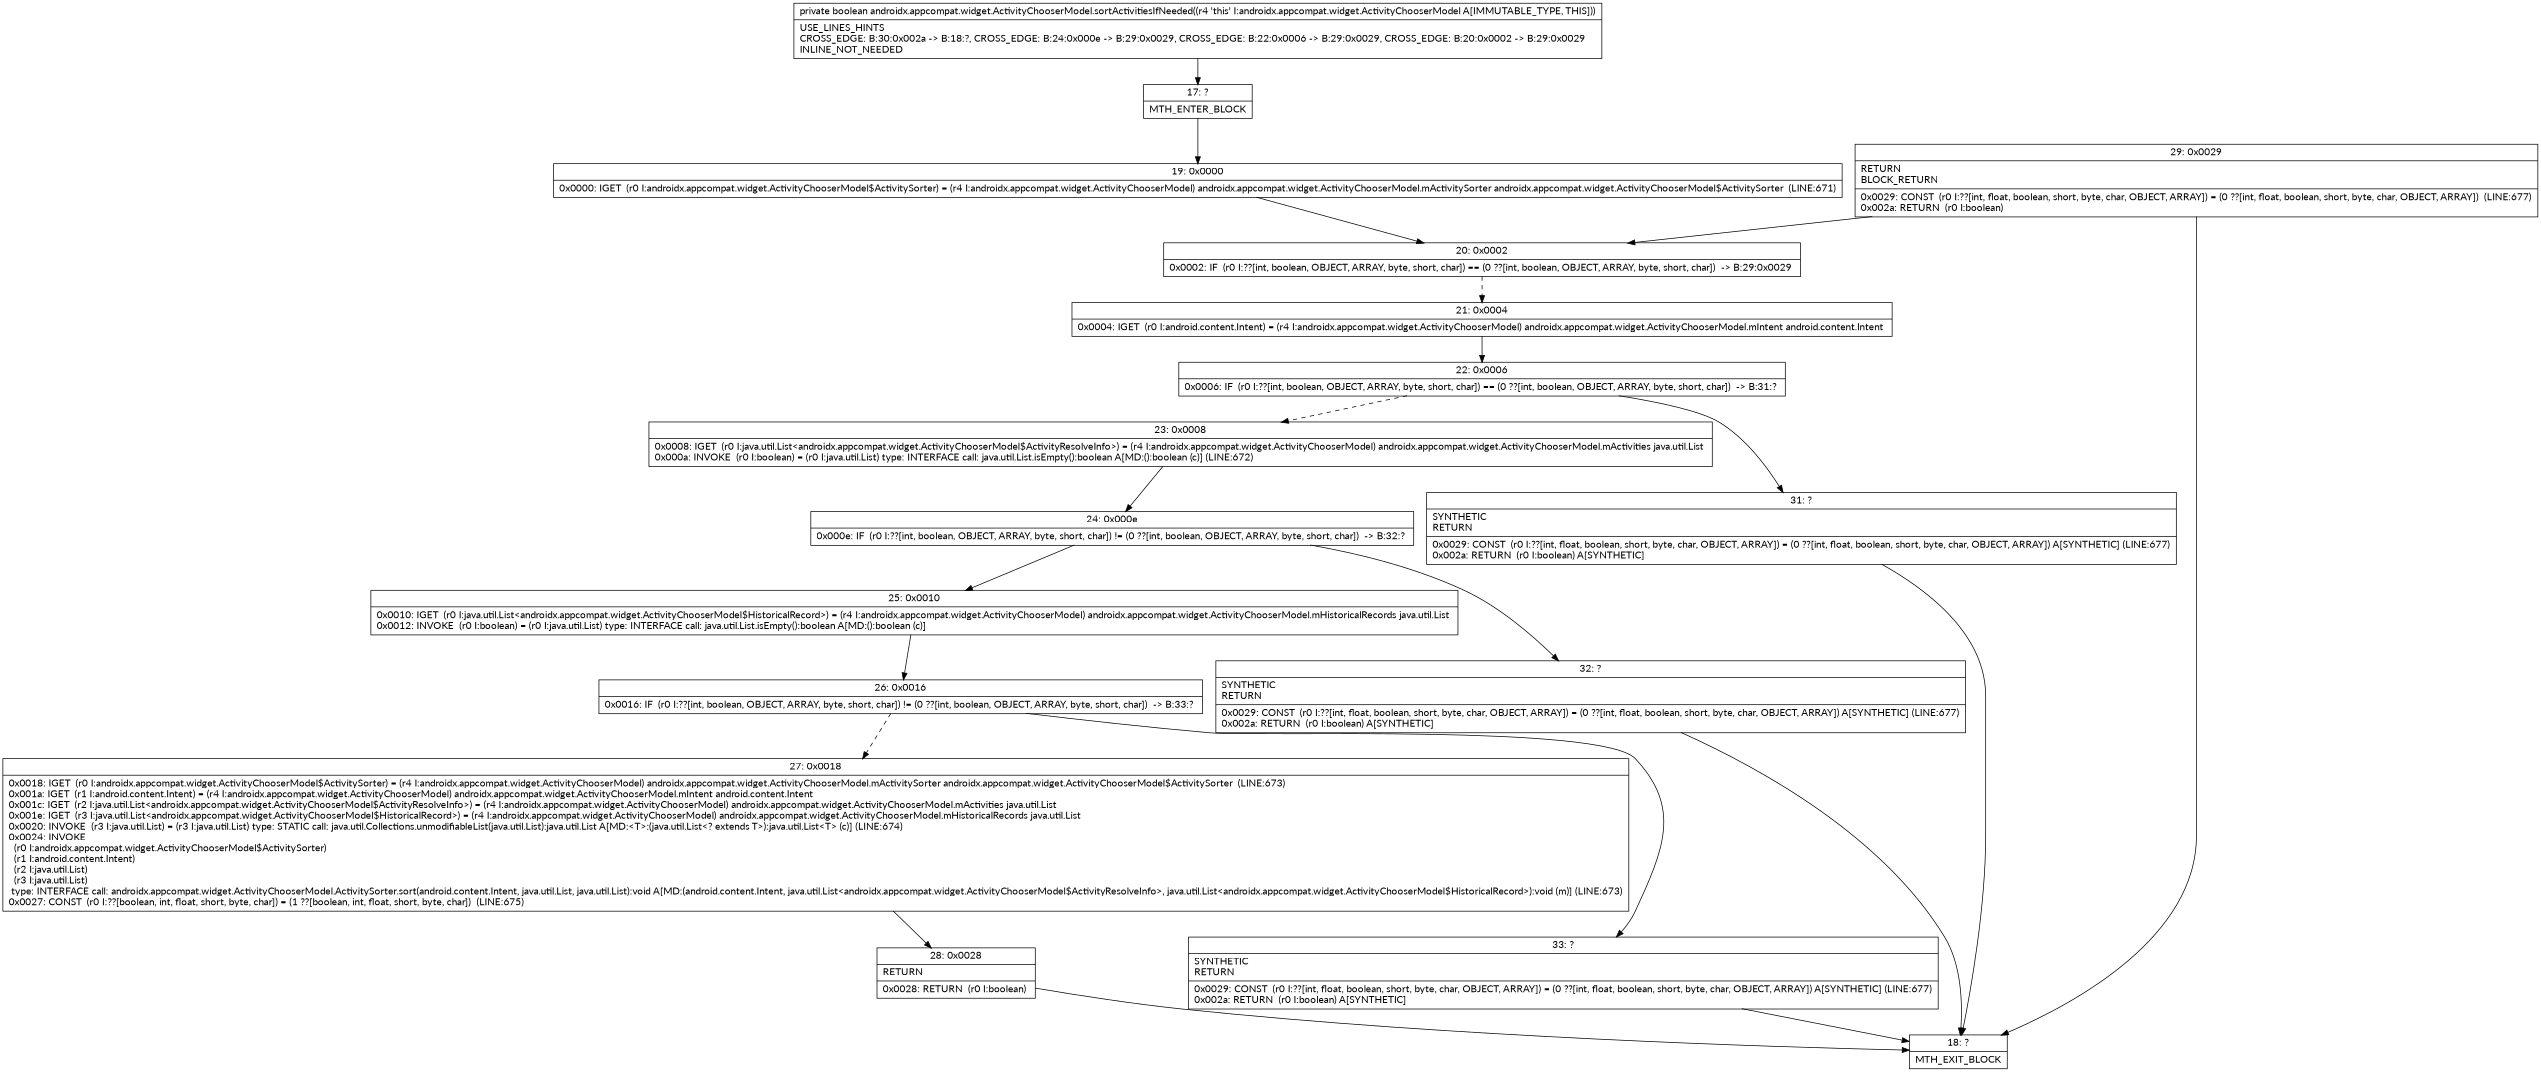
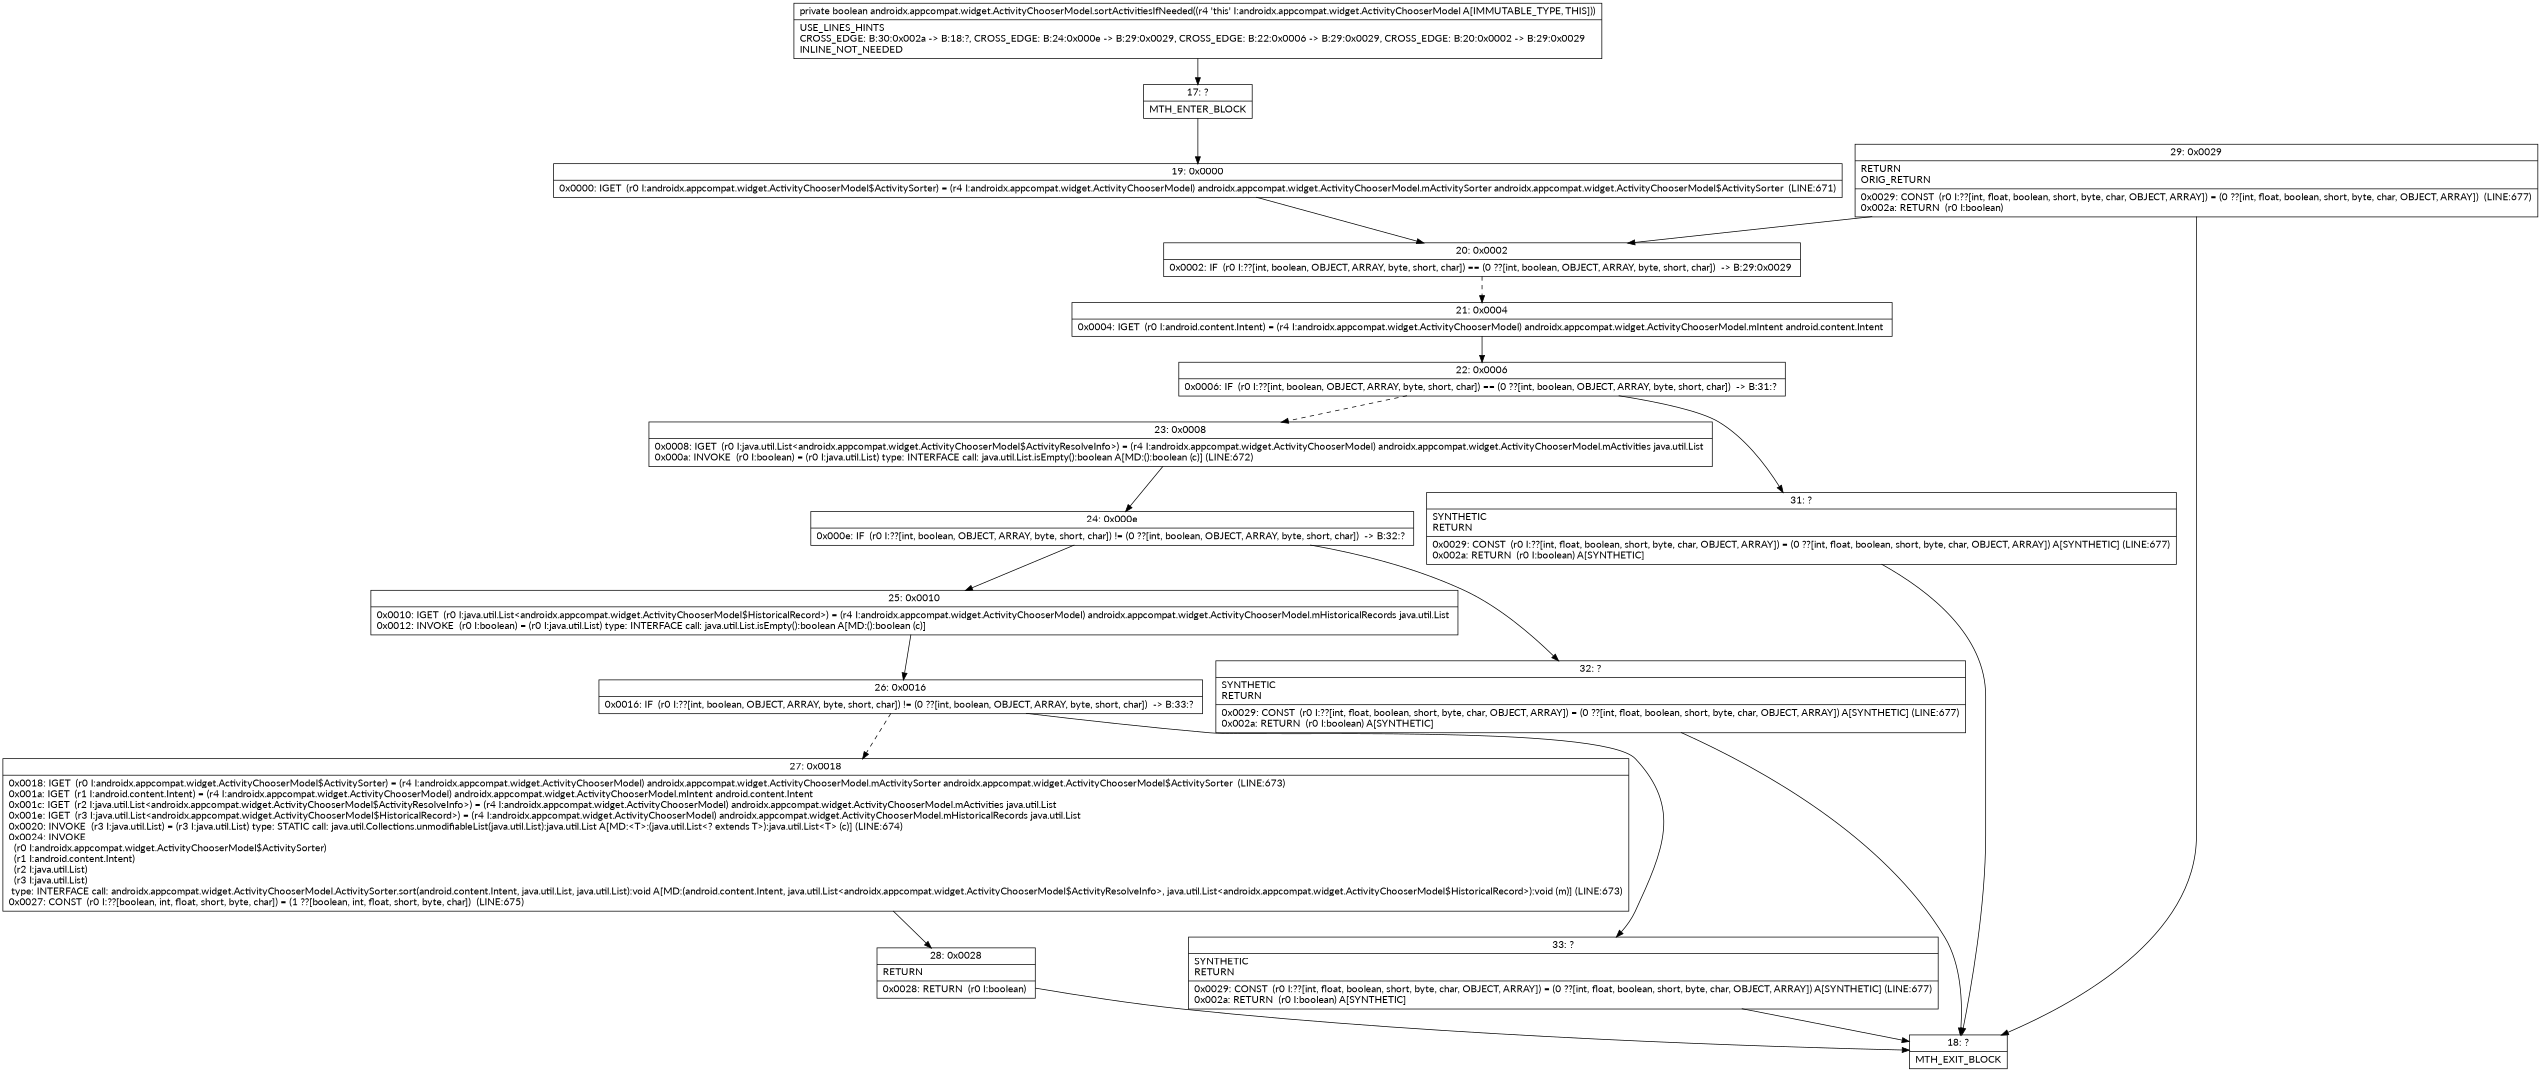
node "29: 0x0029": text "BLOCK_RETURN" -> "ORIG_RETURN"
